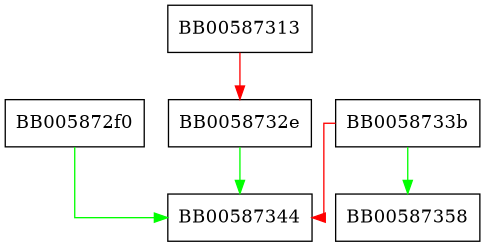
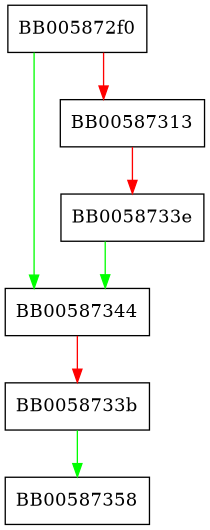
edge "BB005872f0" -> "BB00587313": added
node "BB0058732e": label "BB0058732e" -> "BB0058733e"
edge "BB0058733b" -> "BB00587344": reversed
